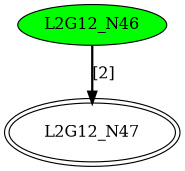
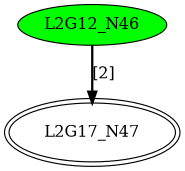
node "L2G12_N47": label "L2G12_N47" -> "L2G17_N47"
